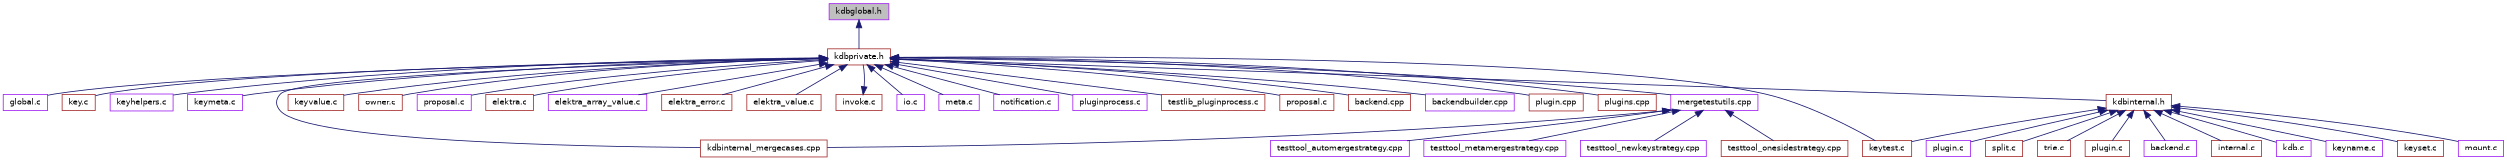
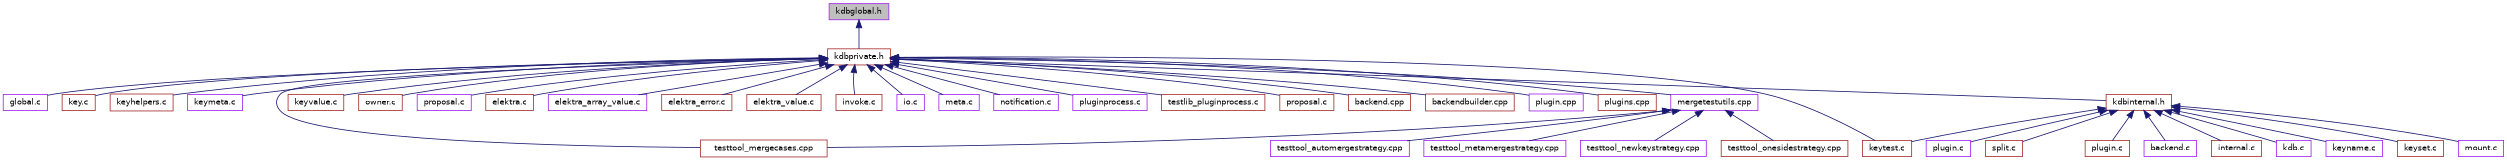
edge "kdbprivate.h" -> "invoke.c": reversed
node "keyhelpers.c": color purple -> brown
node "backendbuilder.cpp": color purple -> brown
node "plugin.cpp": color brown -> purple
node "kdbinternal_mergecases.cpp": label "kdbinternal_mergecases.cpp" -> "testtool_mergecases.cpp"
node "trie.c": removed
